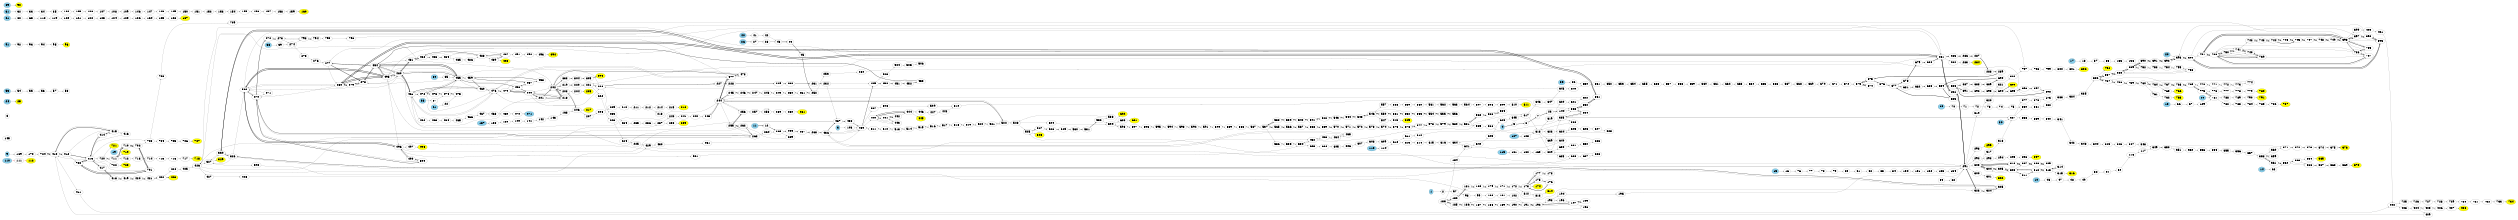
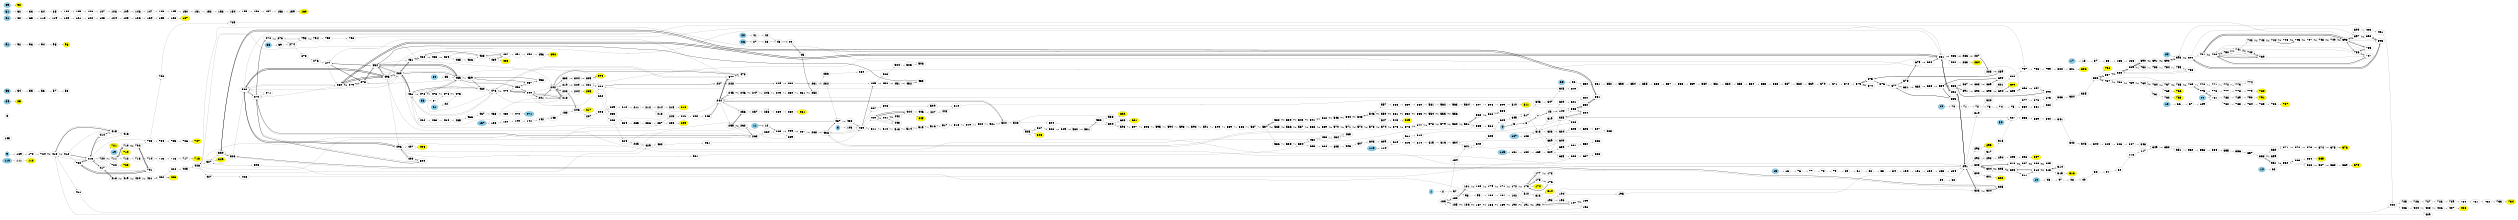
edge "310" -> "303": removed
